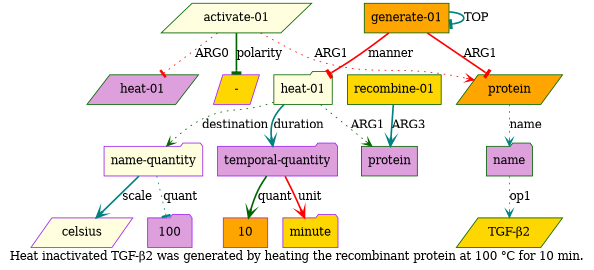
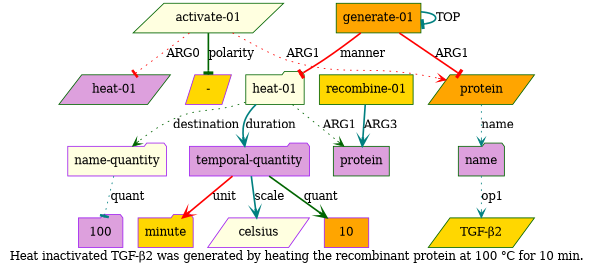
edge "name-quantity" -> "celsius": now "temporal-quantity" -> "celsius"
